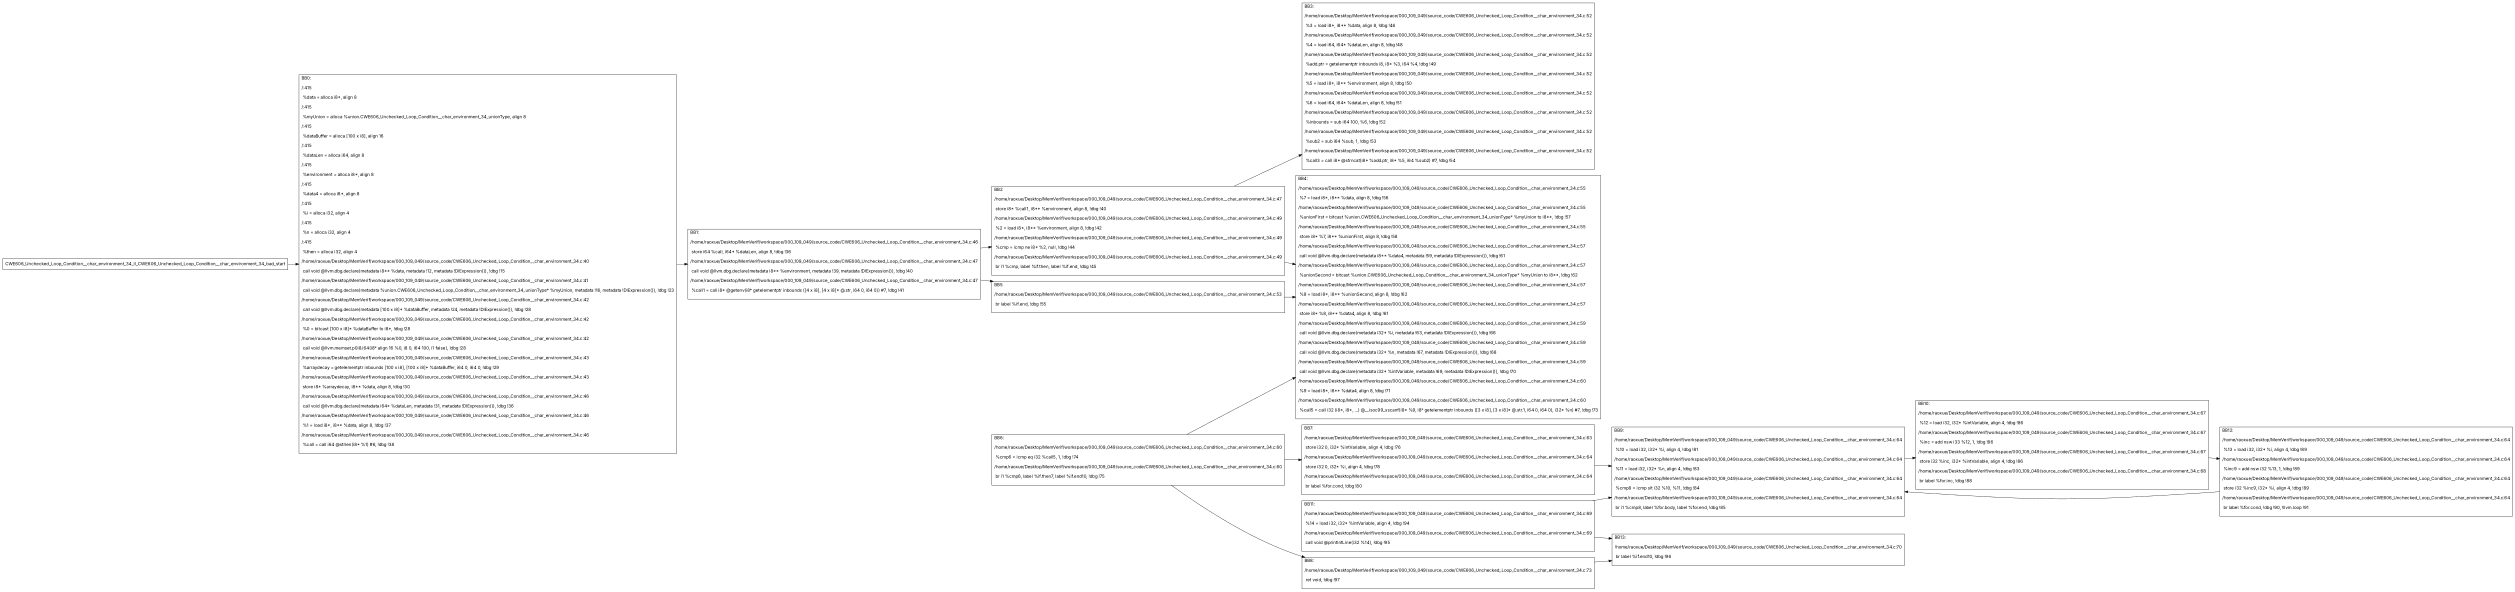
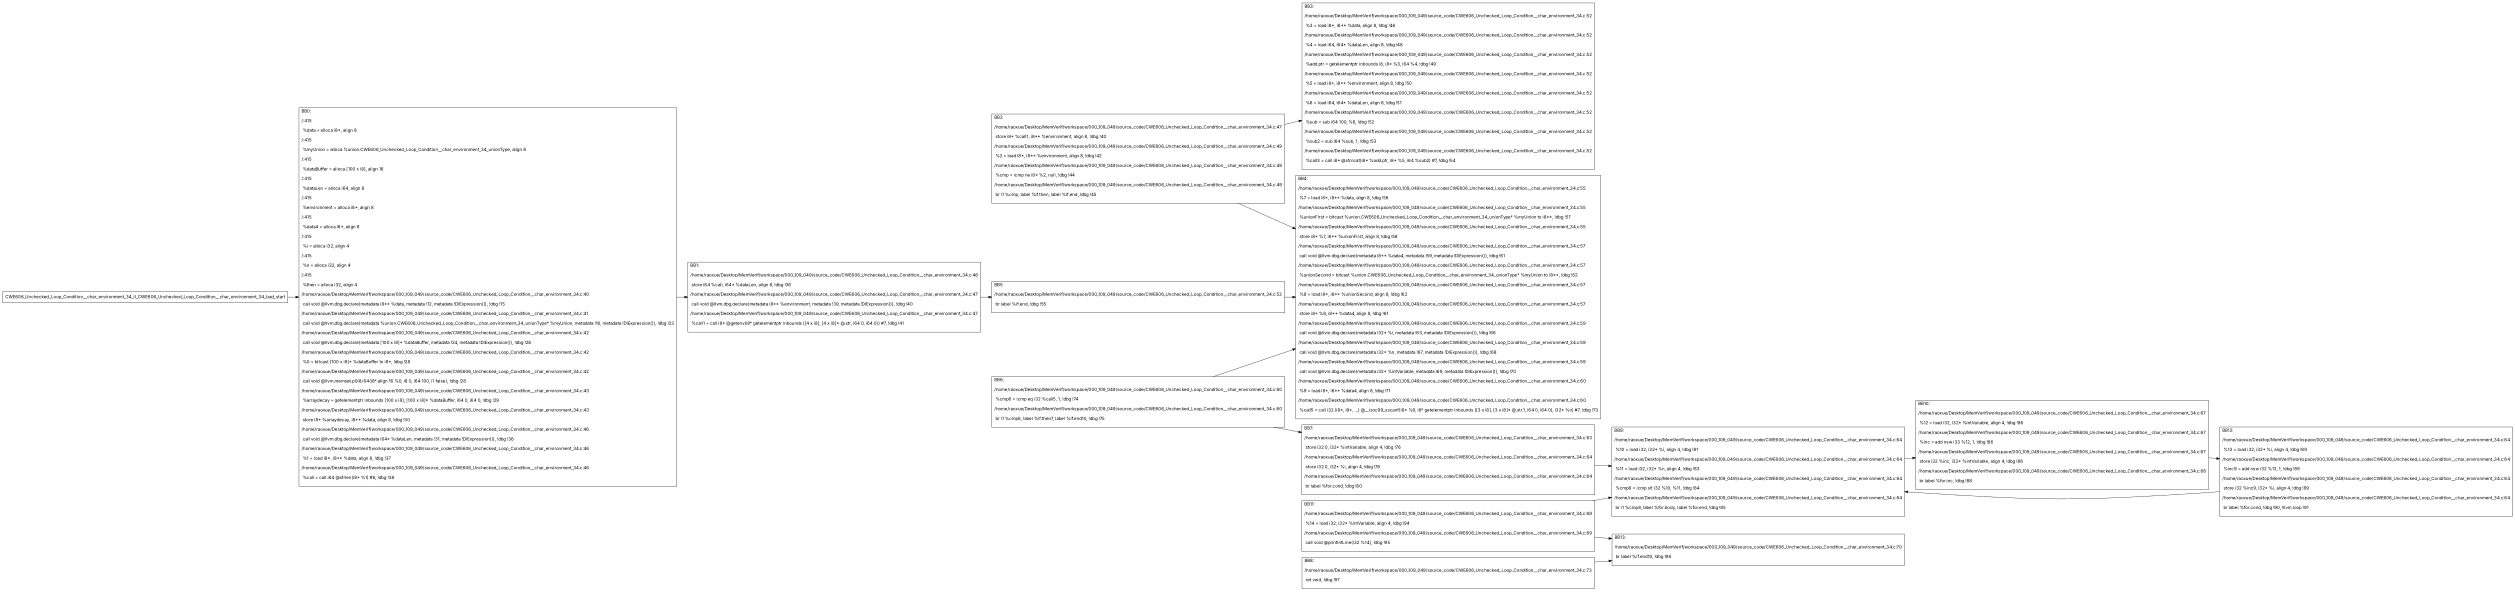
node "BB3:": text "%inbounds = sub i64 100, %6, !dbg !52" -> "%sub = sub i64 100, %6, !dbg !52"
edge "BB1:" -> "BB2:": removed
edge "BB6:" -> "BB8:": removed
